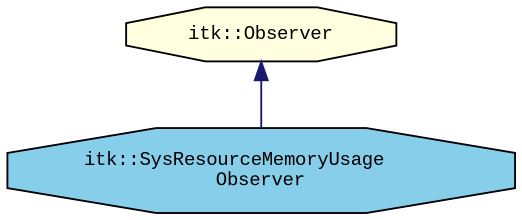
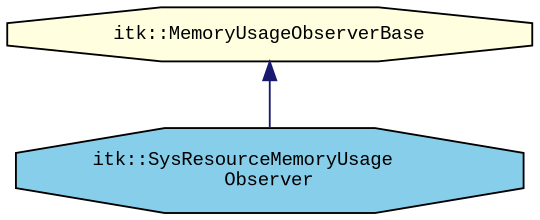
node "itk::Observer": label "itk::Observer" -> "itk::MemoryUsageObserverBase"
